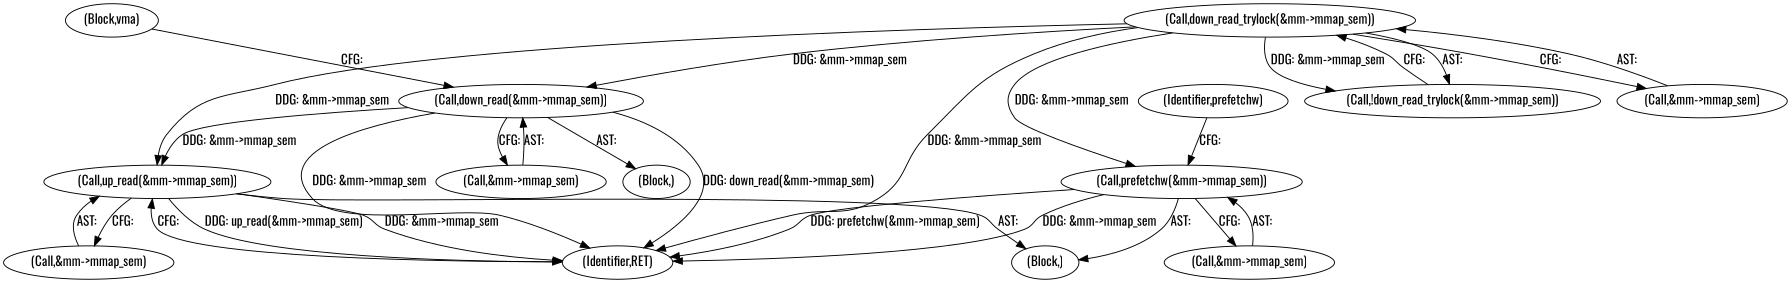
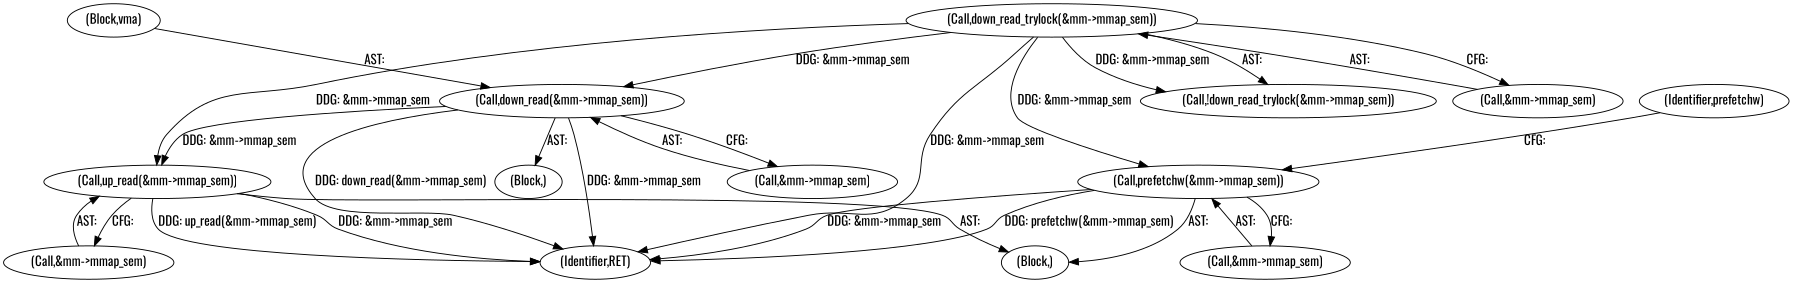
edge "(Call,!down_read_trylock(&mm->mmap_sem))" -> "(Call,down_read_trylock(&mm->mmap_sem))": removed, label "CFG:"
edge "(Block,vma)" -> "(Call,down_read(&mm->mmap_sem))": label "CFG: " -> "AST: "
edge "(Identifier,RET)" -> "(Call,up_read(&mm->mmap_sem))": removed, label "CFG:"
